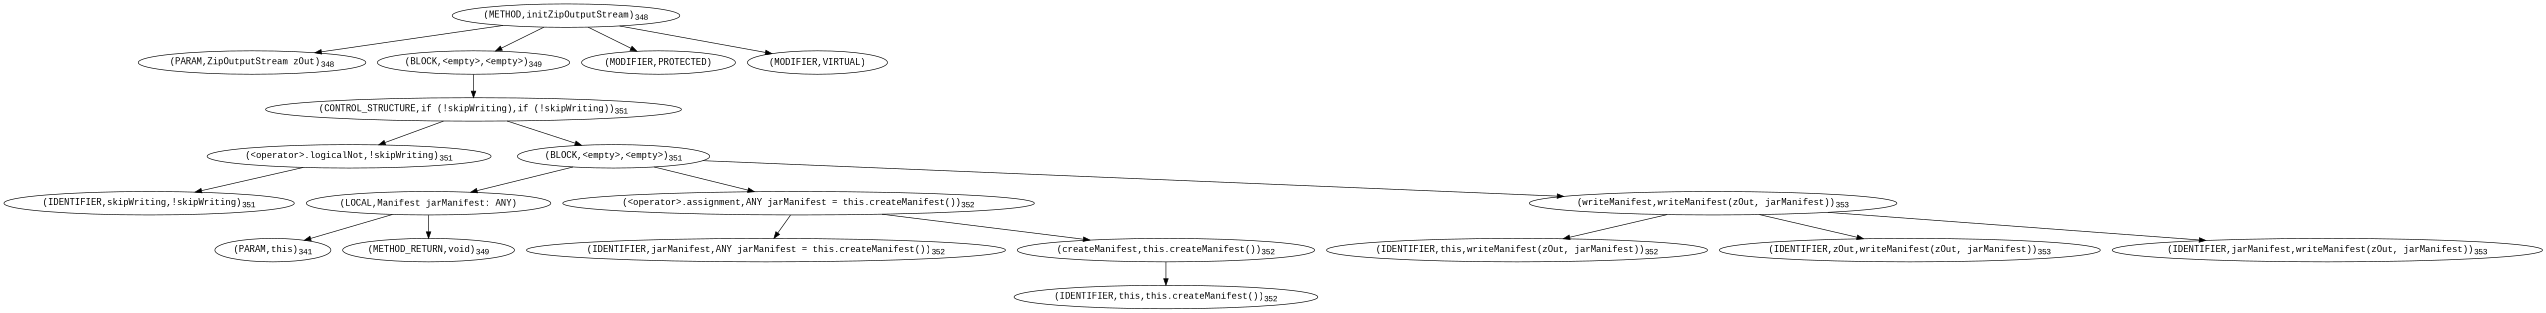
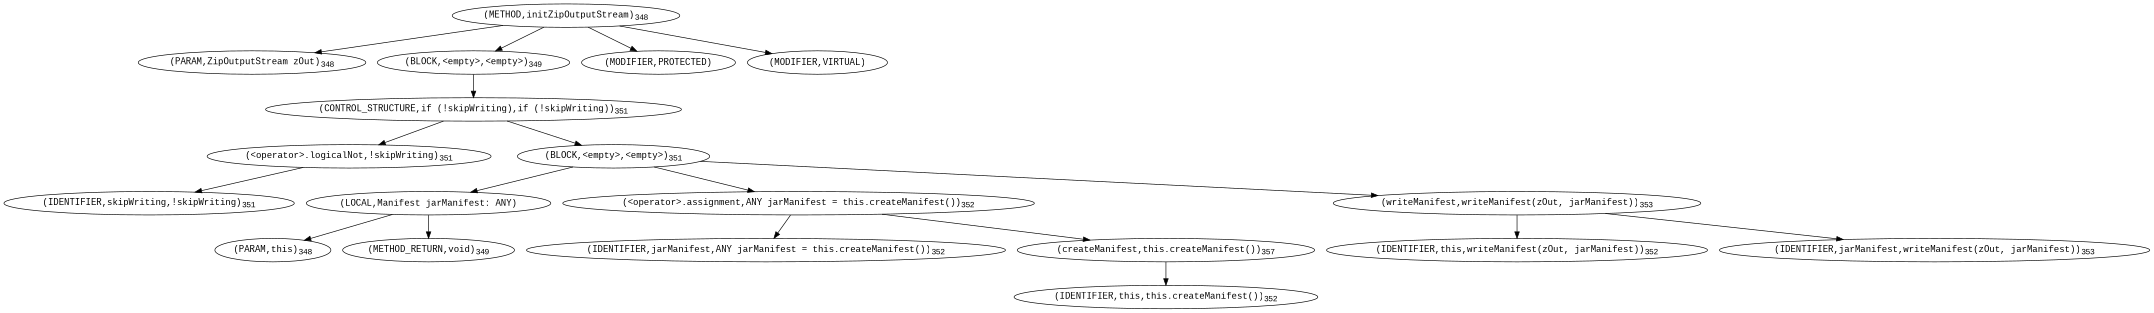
node "(PARAM,this)": text "341" -> "348"
node "(createManifest,this.createManifest())": text "352" -> "357"
node "(IDENTIFIER,zOut,writeManifest(zOut, jarManifest))": removed
